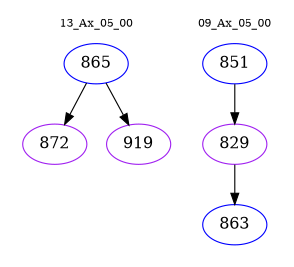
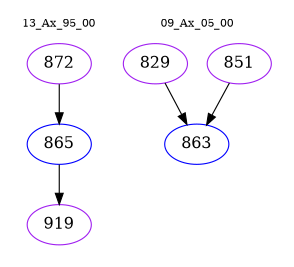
cluster "13_Ax_05_00": label "13_Ax_05_00" -> "13_Ax_95_00"
node "851": color blue -> purple
edge "851" -> "829": now "851" -> "863"
edge "865" -> "872": reversed
